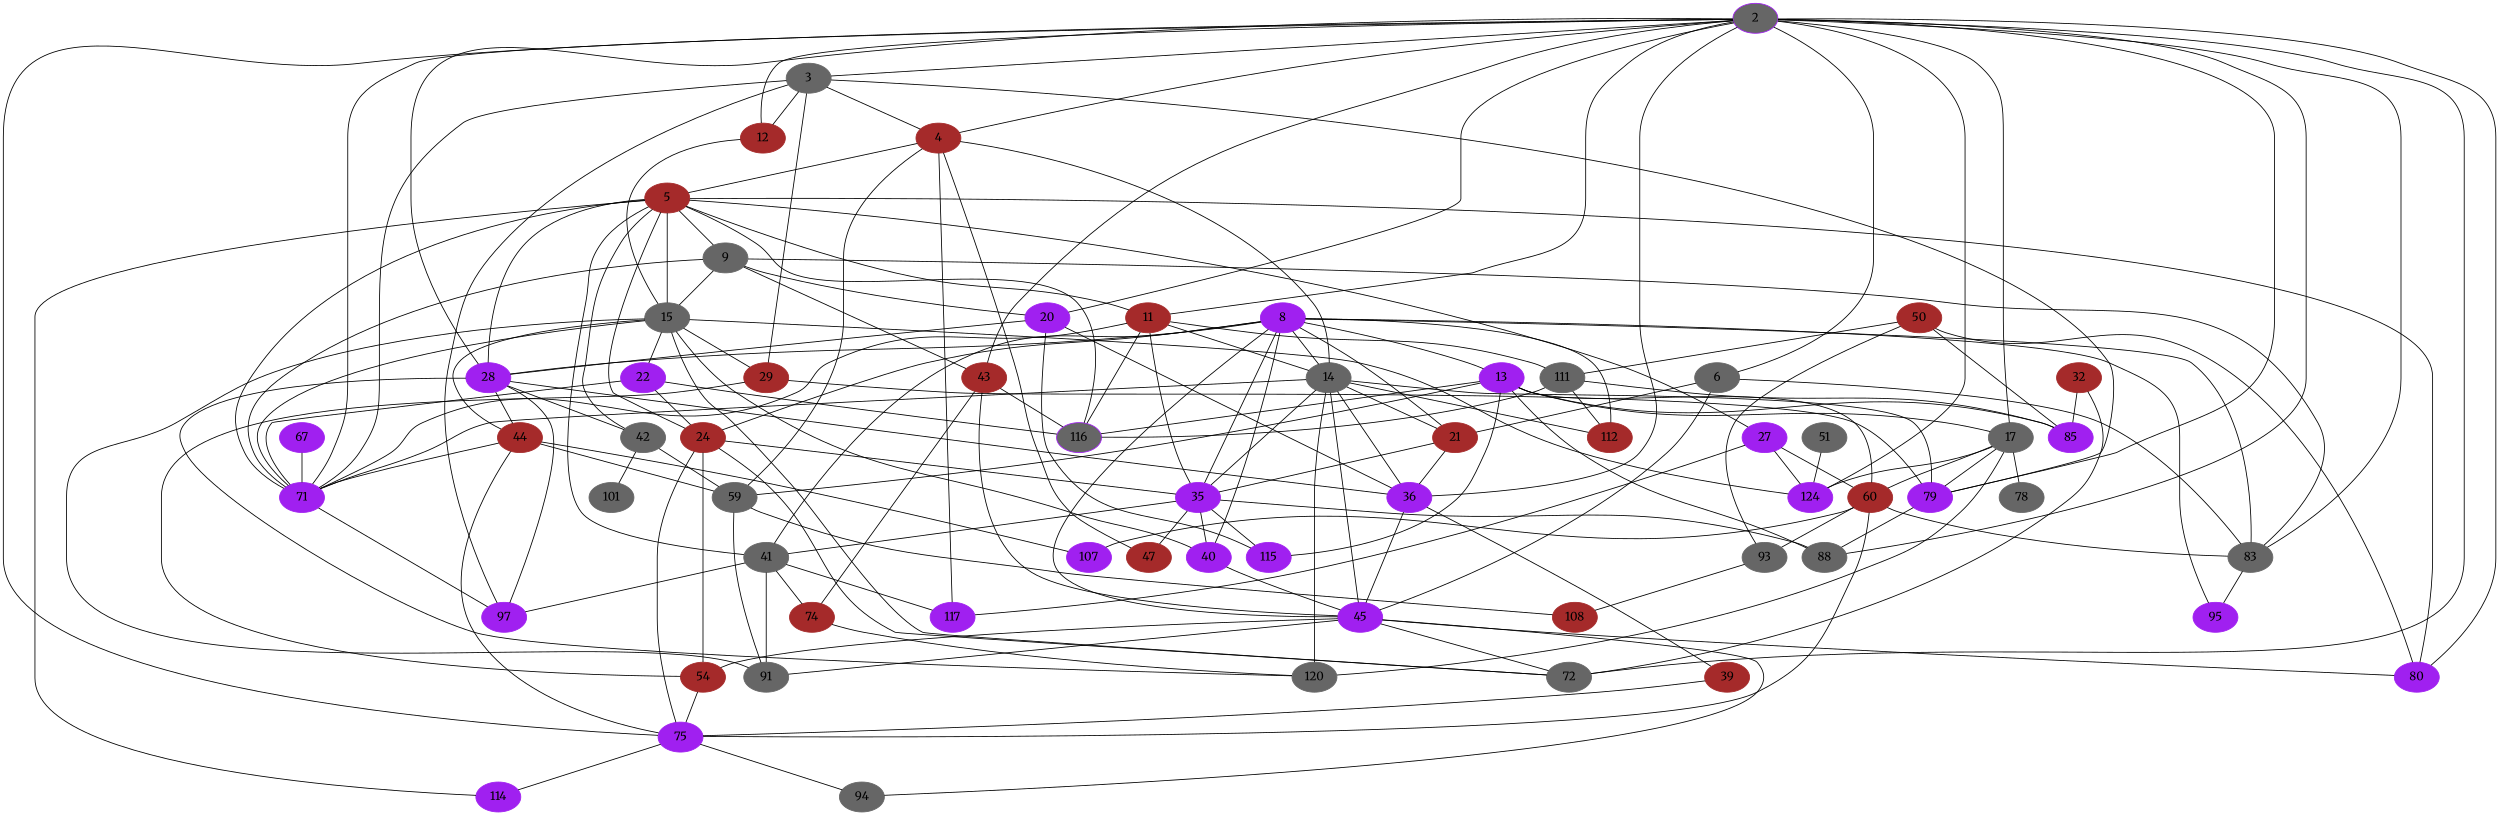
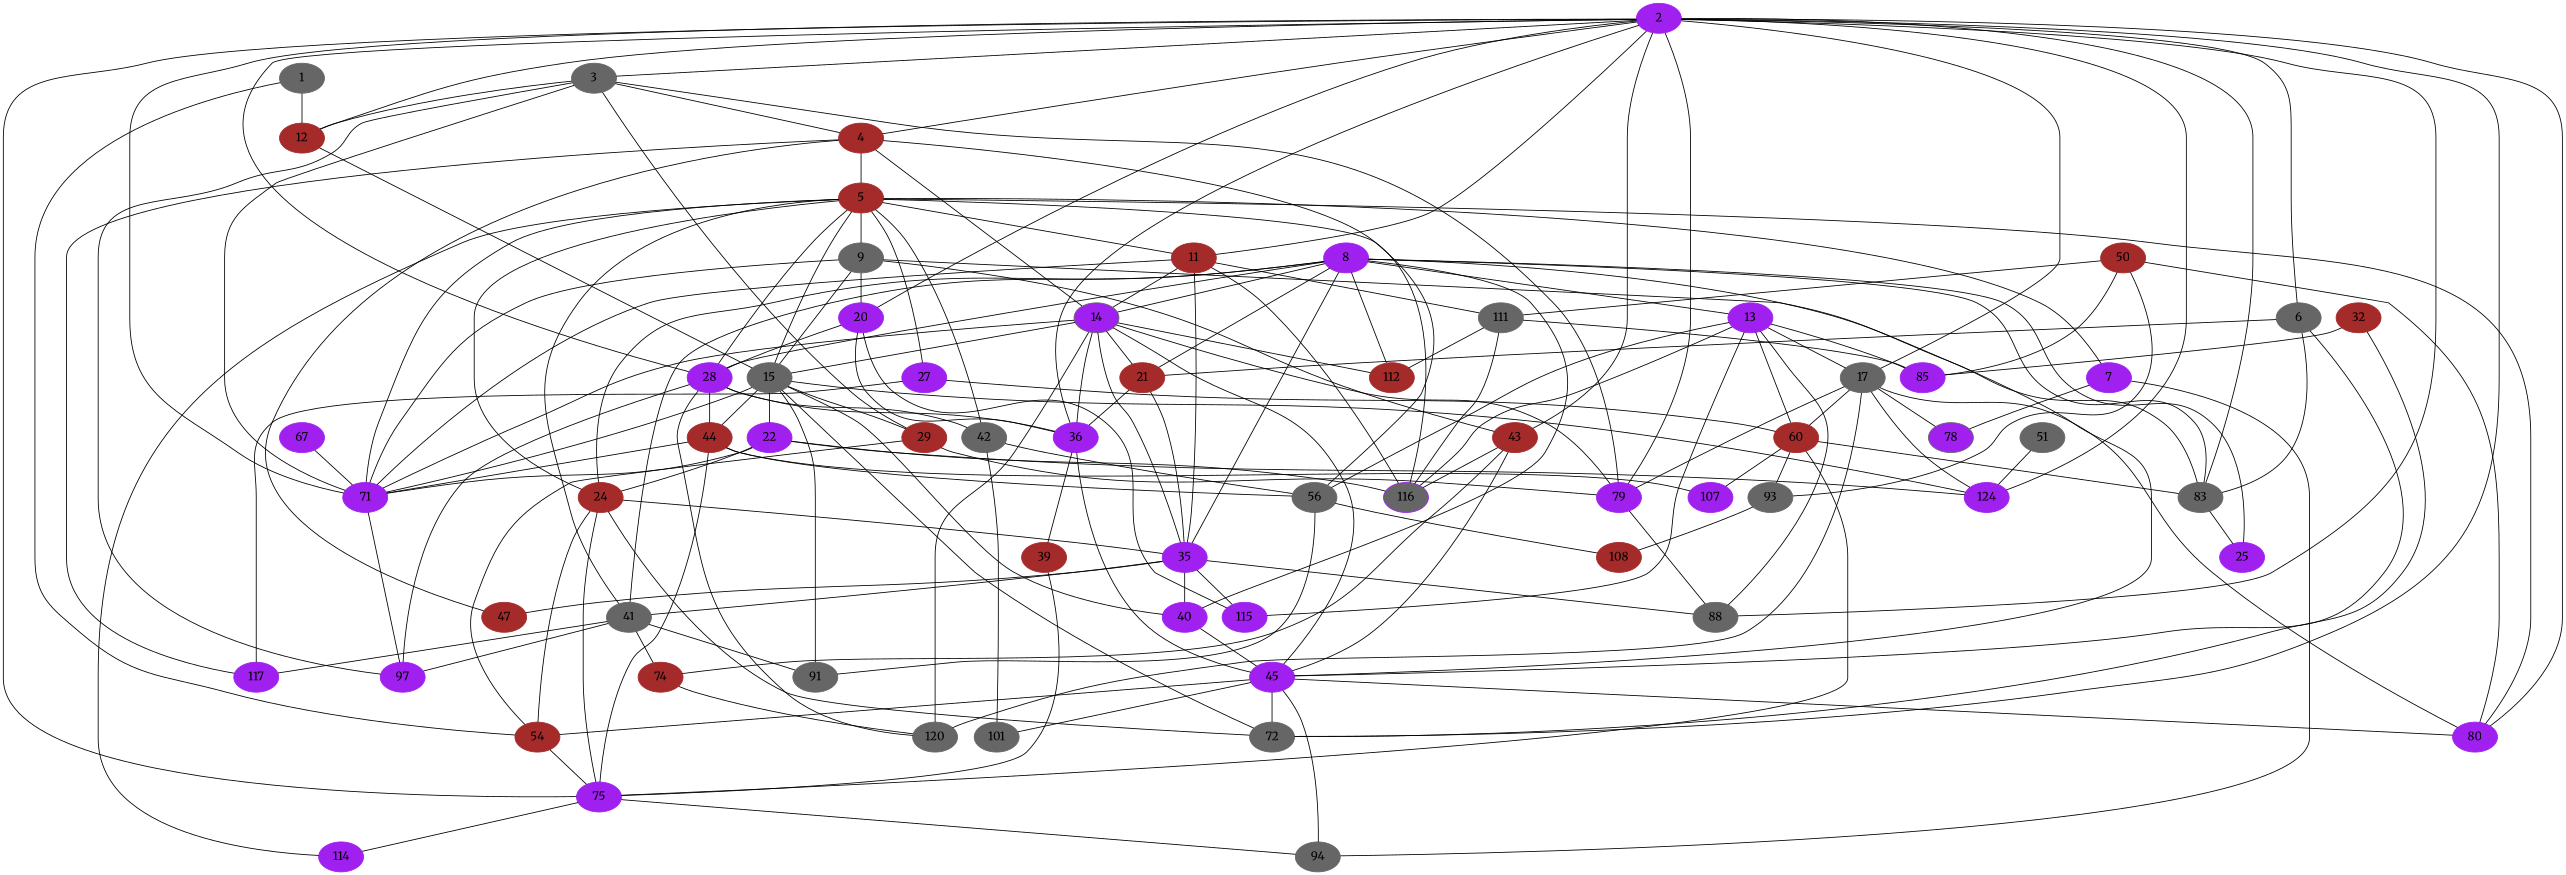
node "2": fillcolor gray40 -> purple
node "1": added
edge "14" -- "15": added
node "14": fillcolor gray40 -> purple
node "7": added
edge "27" -- "124": now "22" -- "124"
node "59": label "59" -> "56"
node "78": fillcolor gray40 -> purple
edge "17" -- "80": added
node "95": label "95" -> "25"
edge "45" -- "91": now "45" -- "101"
